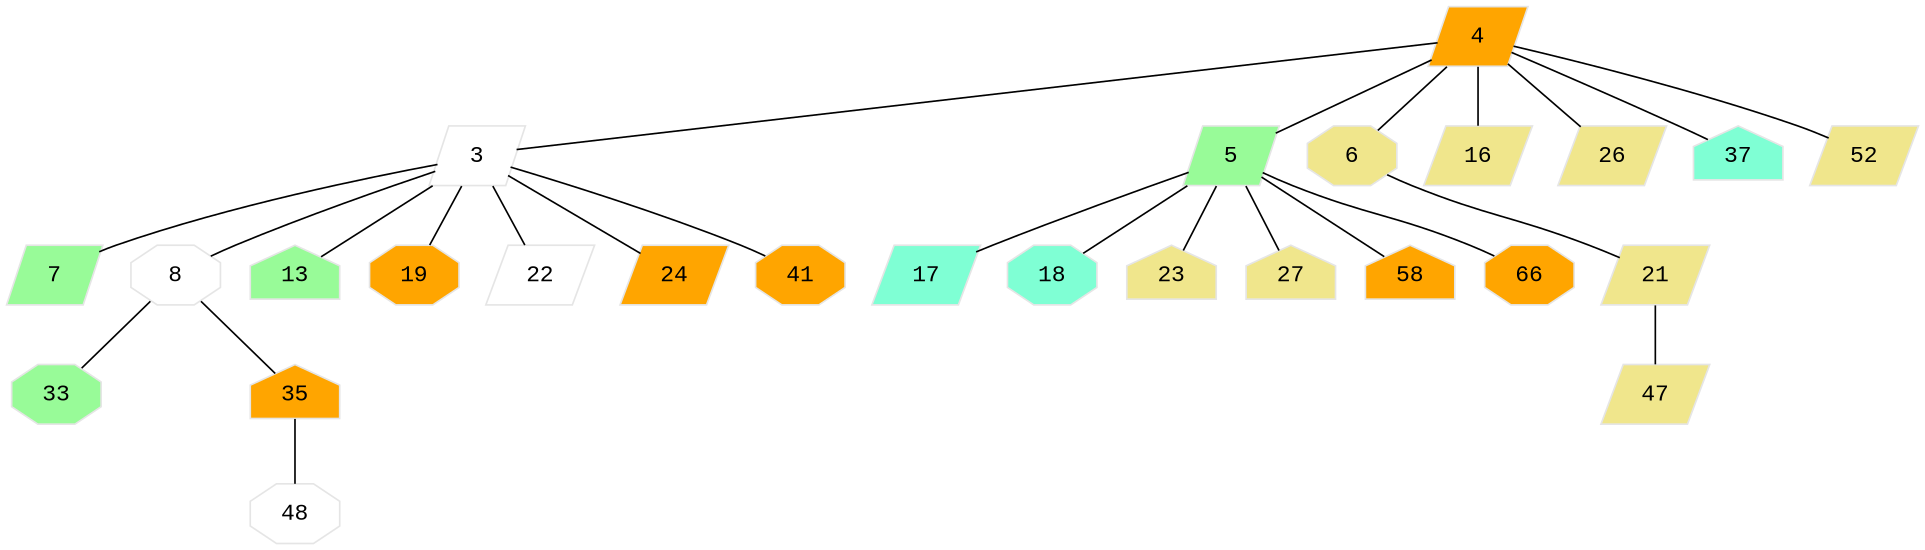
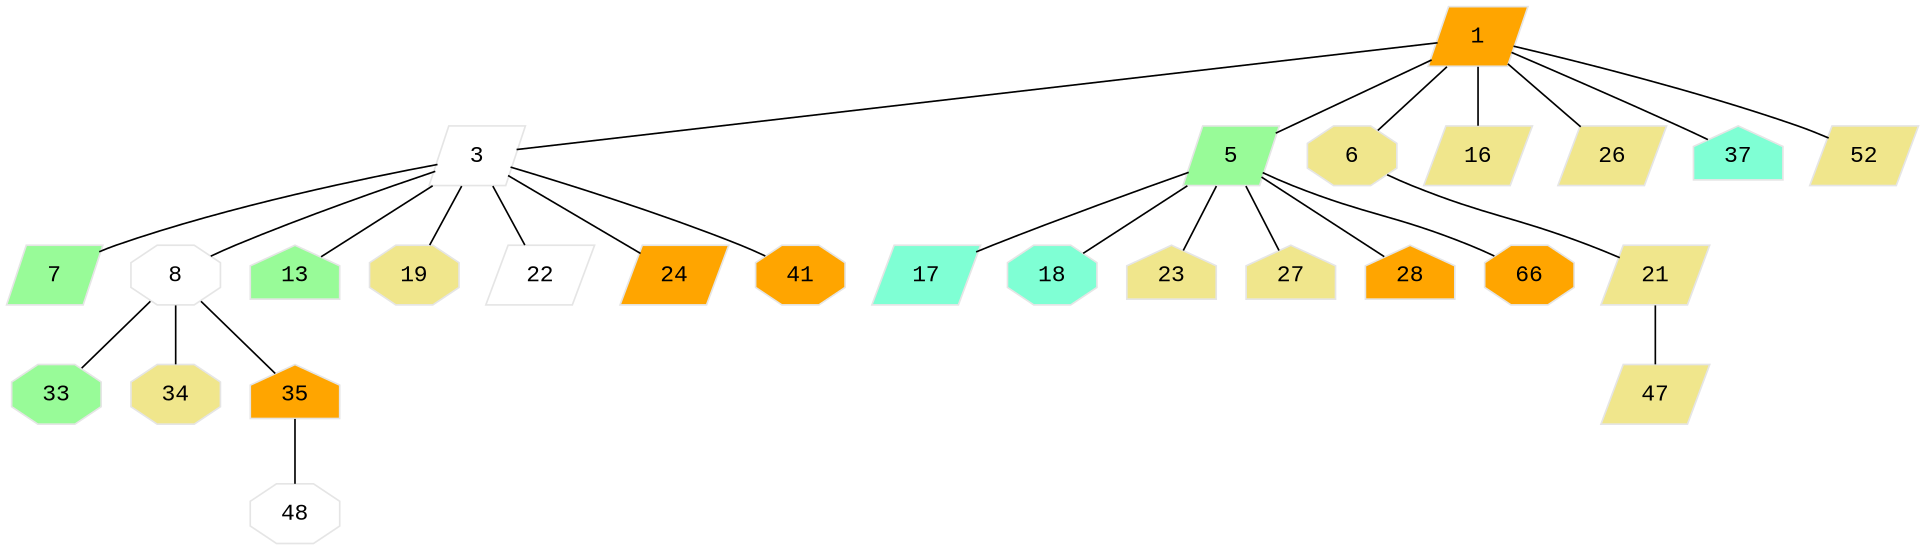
node "4": label "4" -> "1"
node "19": fillcolor orange -> khaki
node "58": label "58" -> "28"
node "34": added
